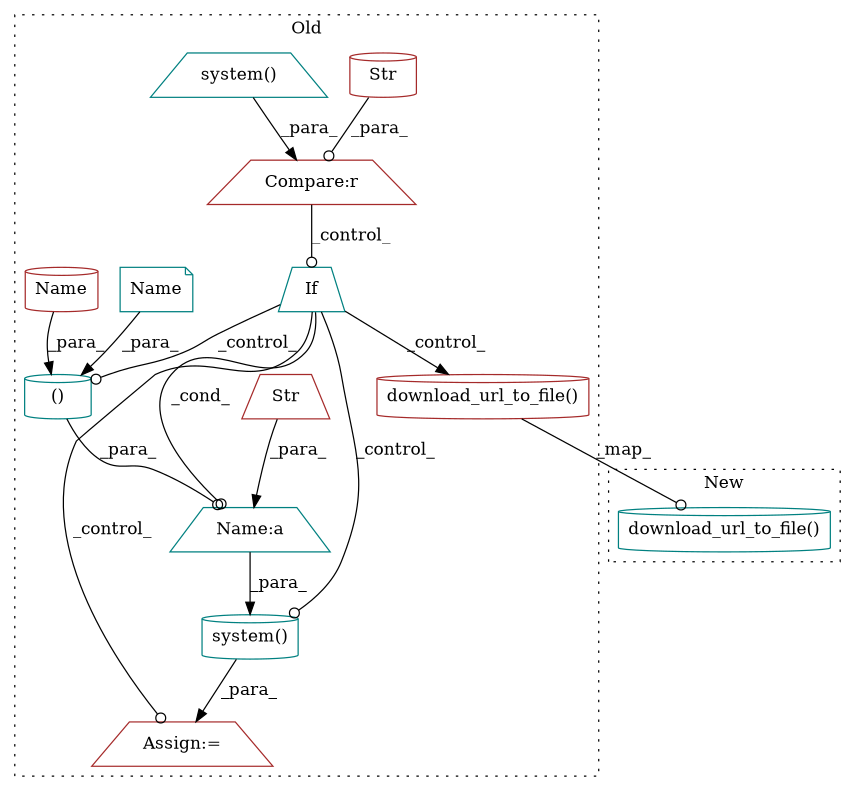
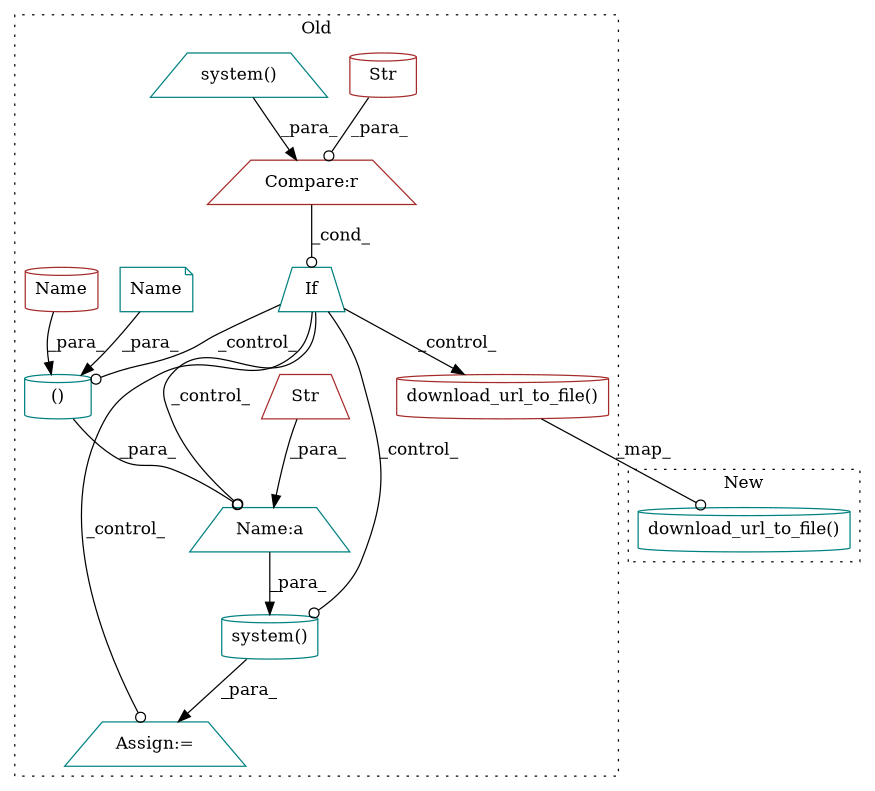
edge "Compare:r" -> "If": label "_control_" -> "_cond_"
edge "If" -> "Name:a": label "_cond_" -> "_control_"
node "Assign:=": color brown -> teal
